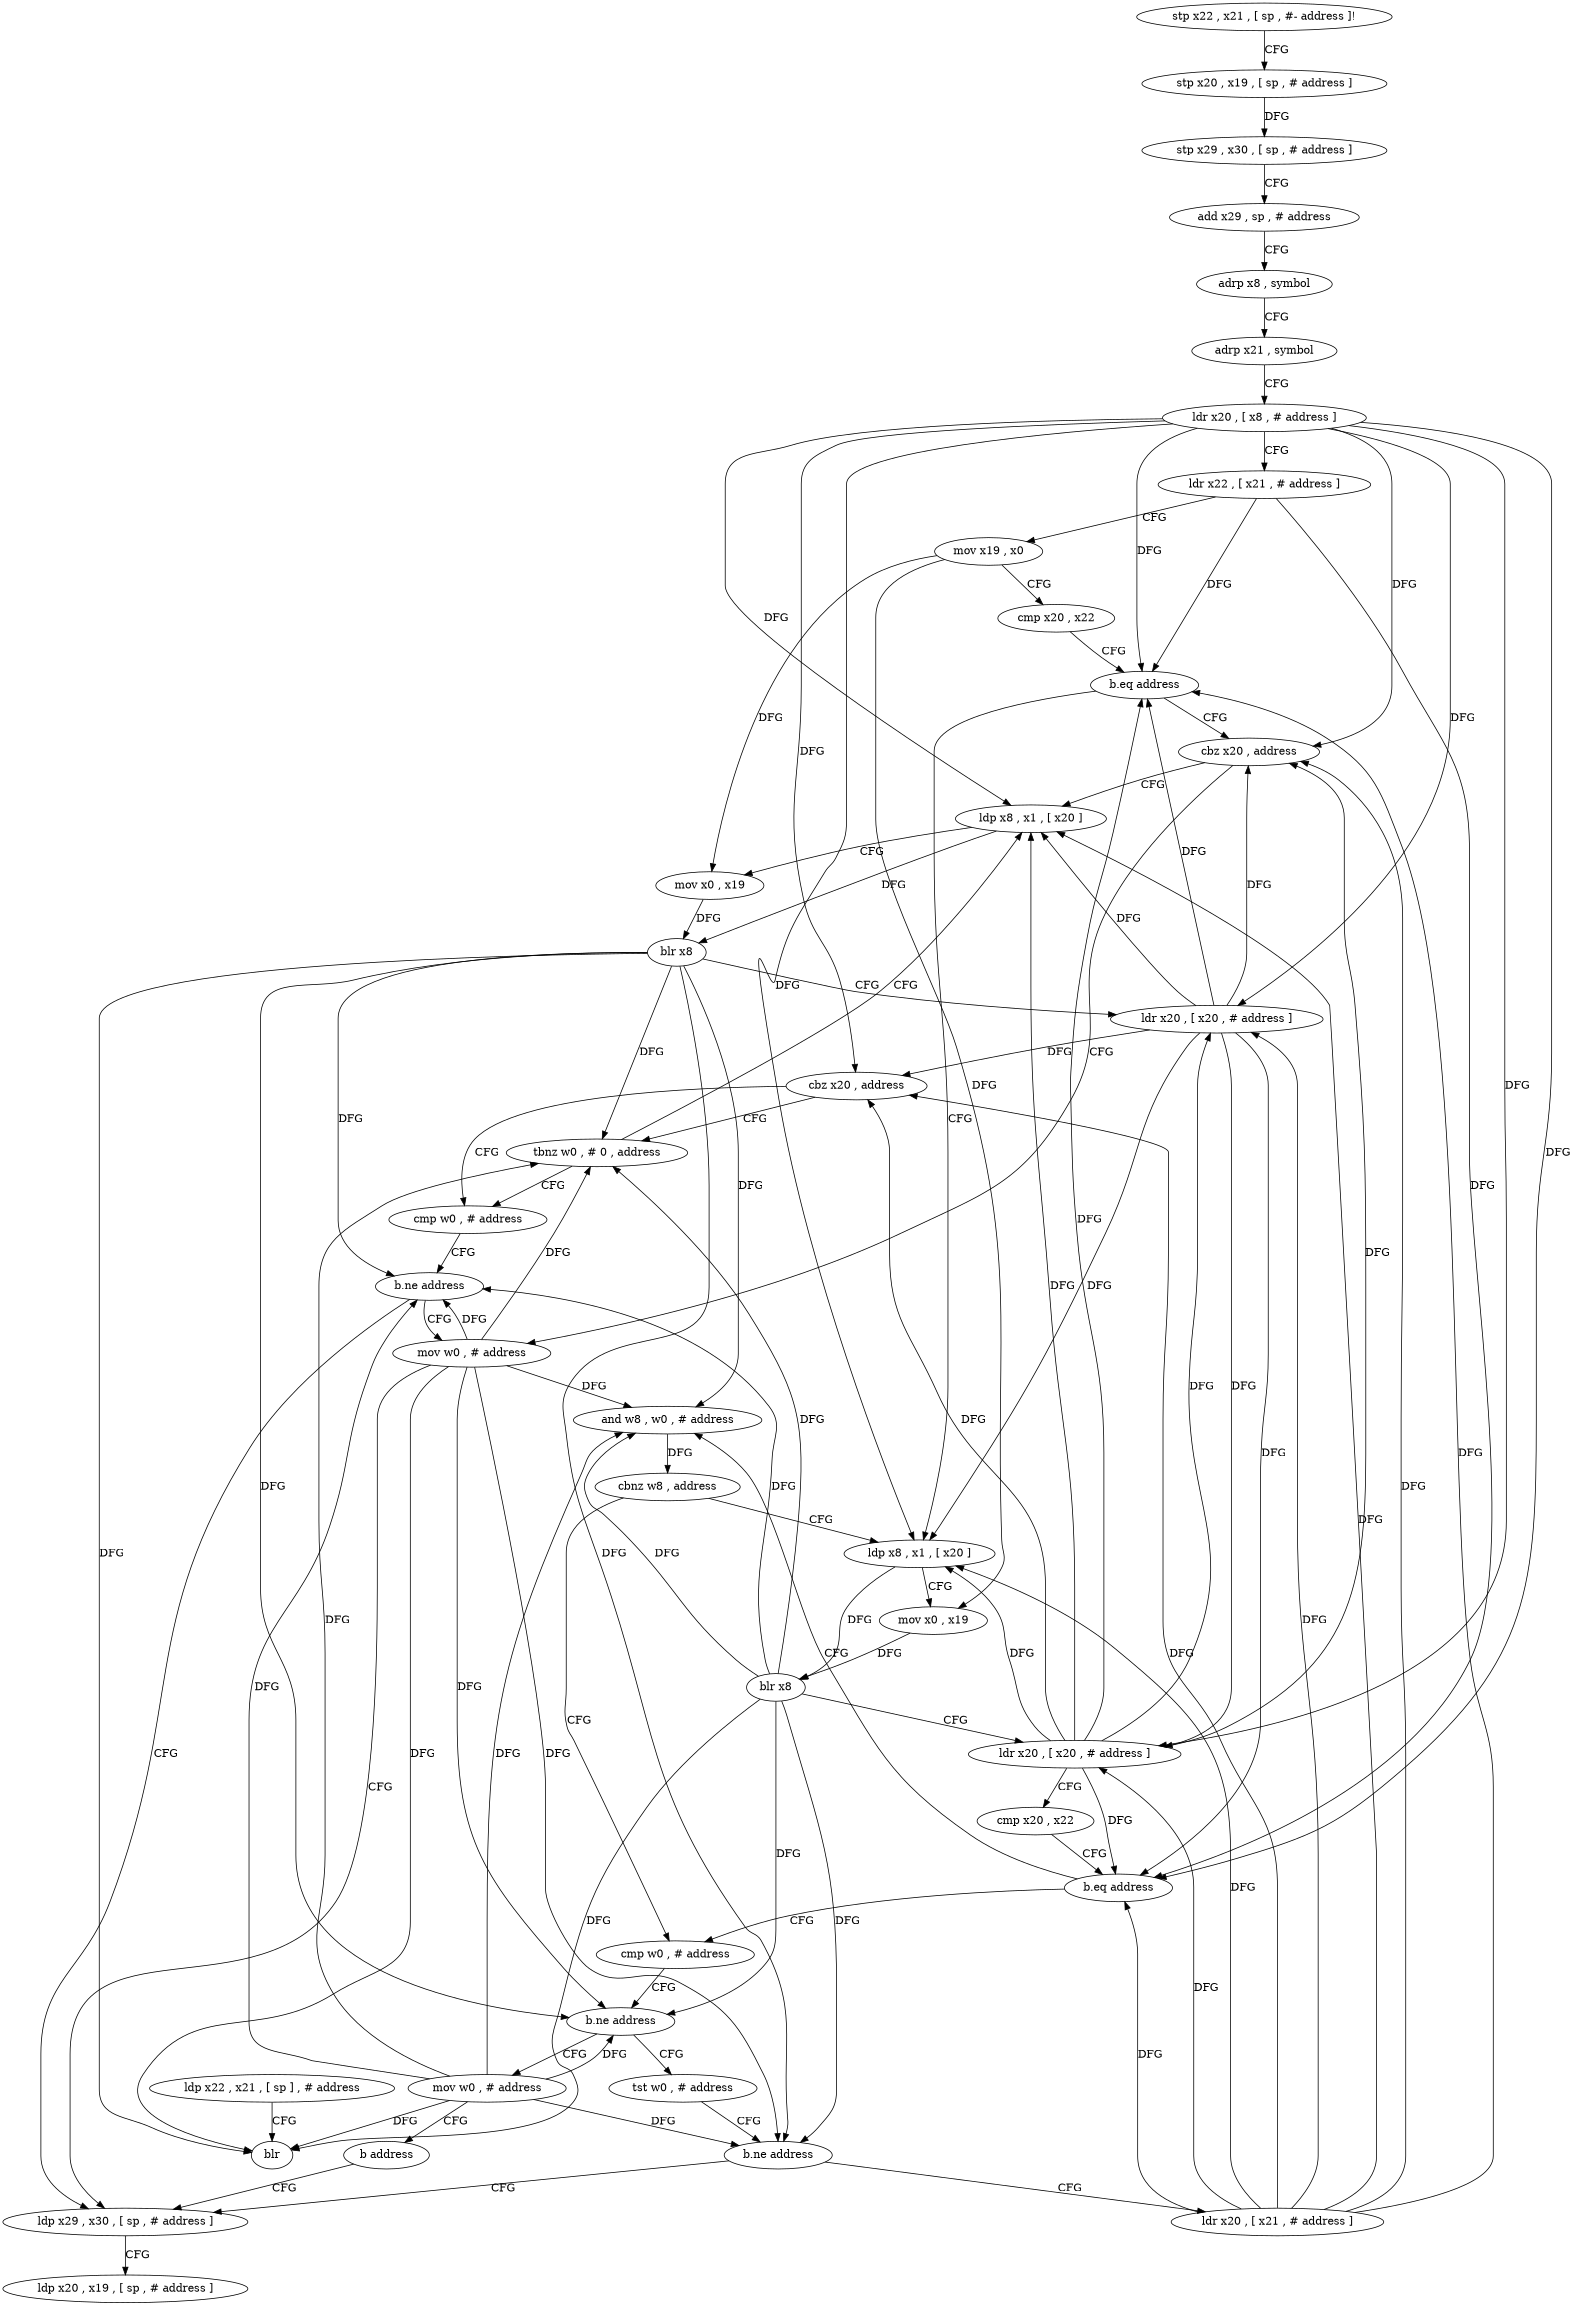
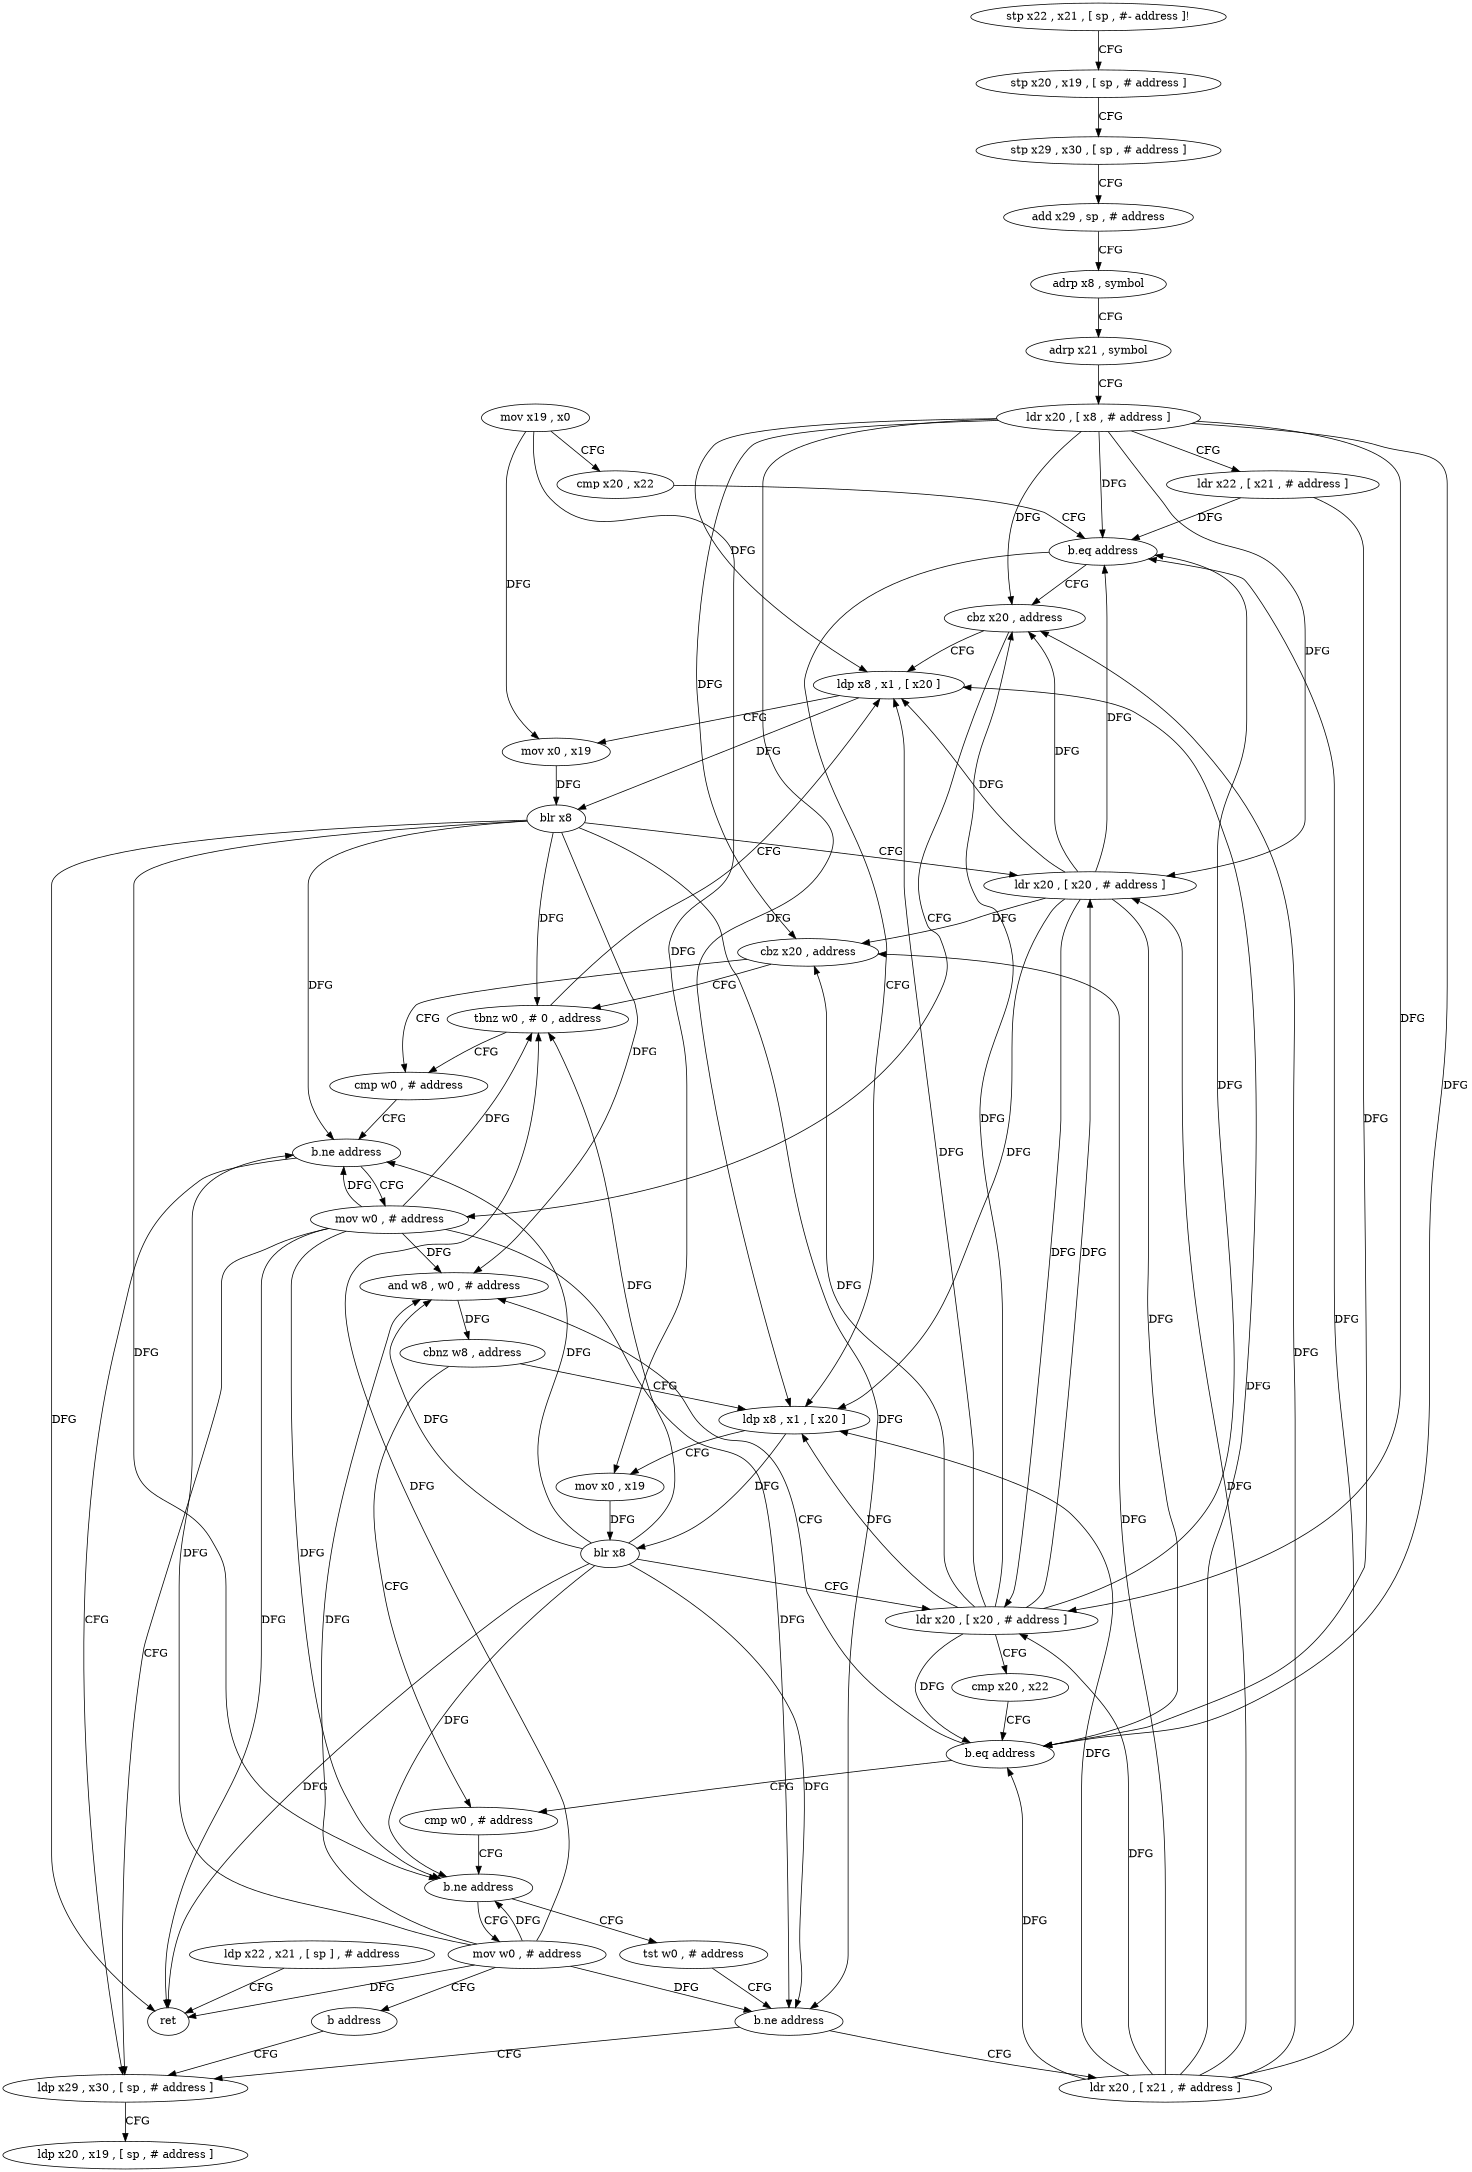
edge "stp x20 , x19 , [ sp , # address ]" -> "stp x29 , x30 , [ sp , # address ]": label "DFG" -> "CFG"
edge "ldr x22 , [ x21 , # address ]" -> "mov x19 , x0": removed, label "CFG"
node "blr": label "blr" -> "ret"
